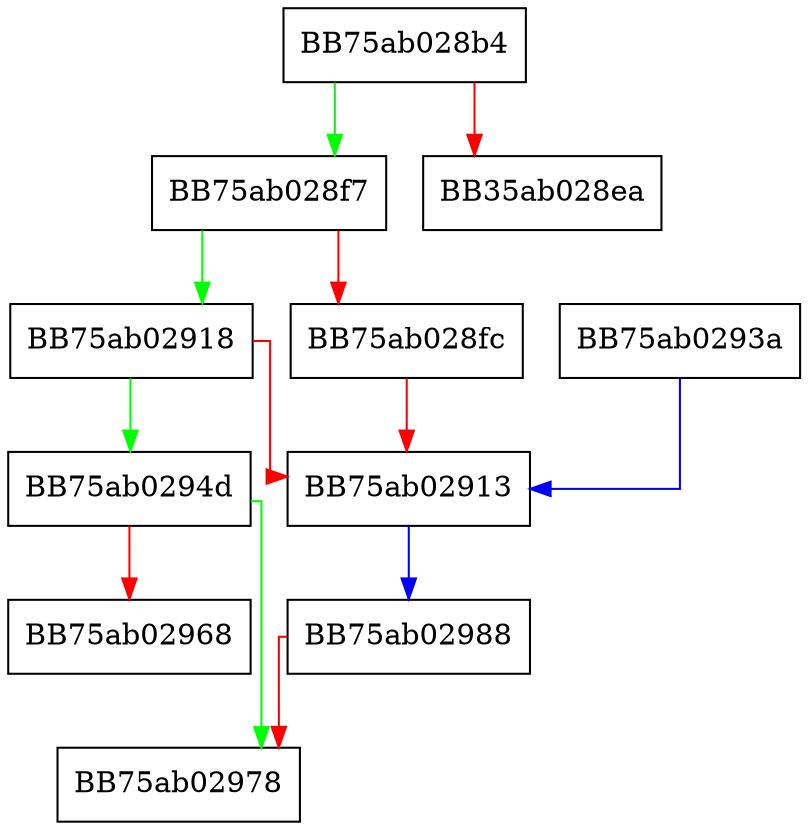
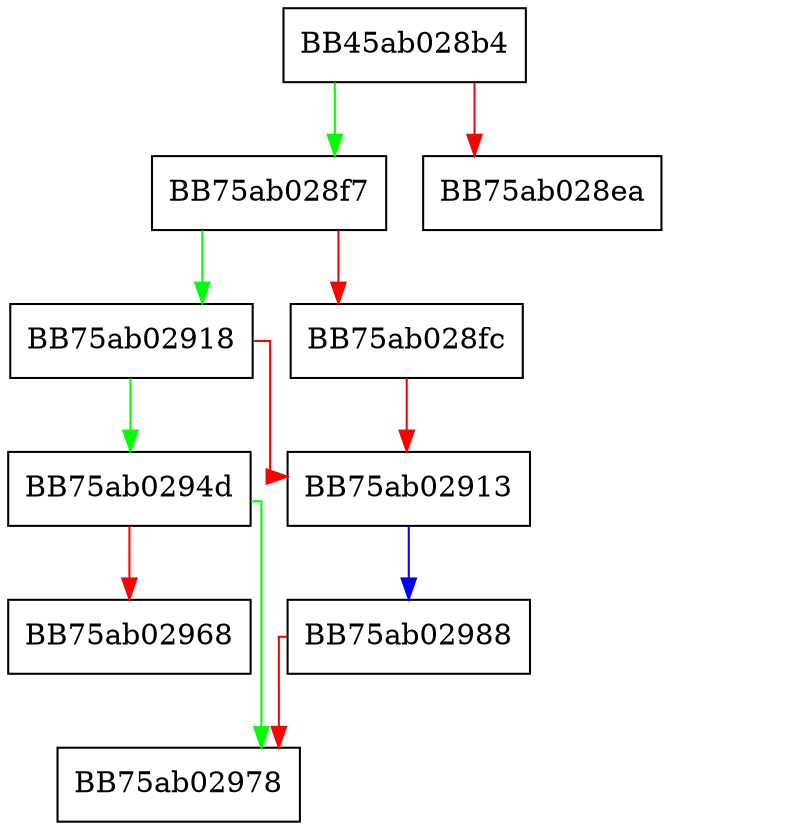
node "BB75ab028b4": label "BB75ab028b4" -> "BB45ab028b4"
node "BB35ab028ea": label "BB35ab028ea" -> "BB75ab028ea"
node "BB75ab0293a": removed
